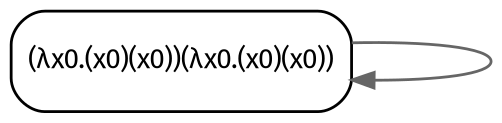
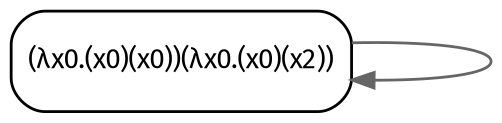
node "(λx0.(x0)(x0))(λx0.(x0)(x0))": label "(λx0.(x0)(x0))(λx0.(x0)(x0))" -> "(λx0.(x0)(x0))(λx0.(x0)(x2))"
